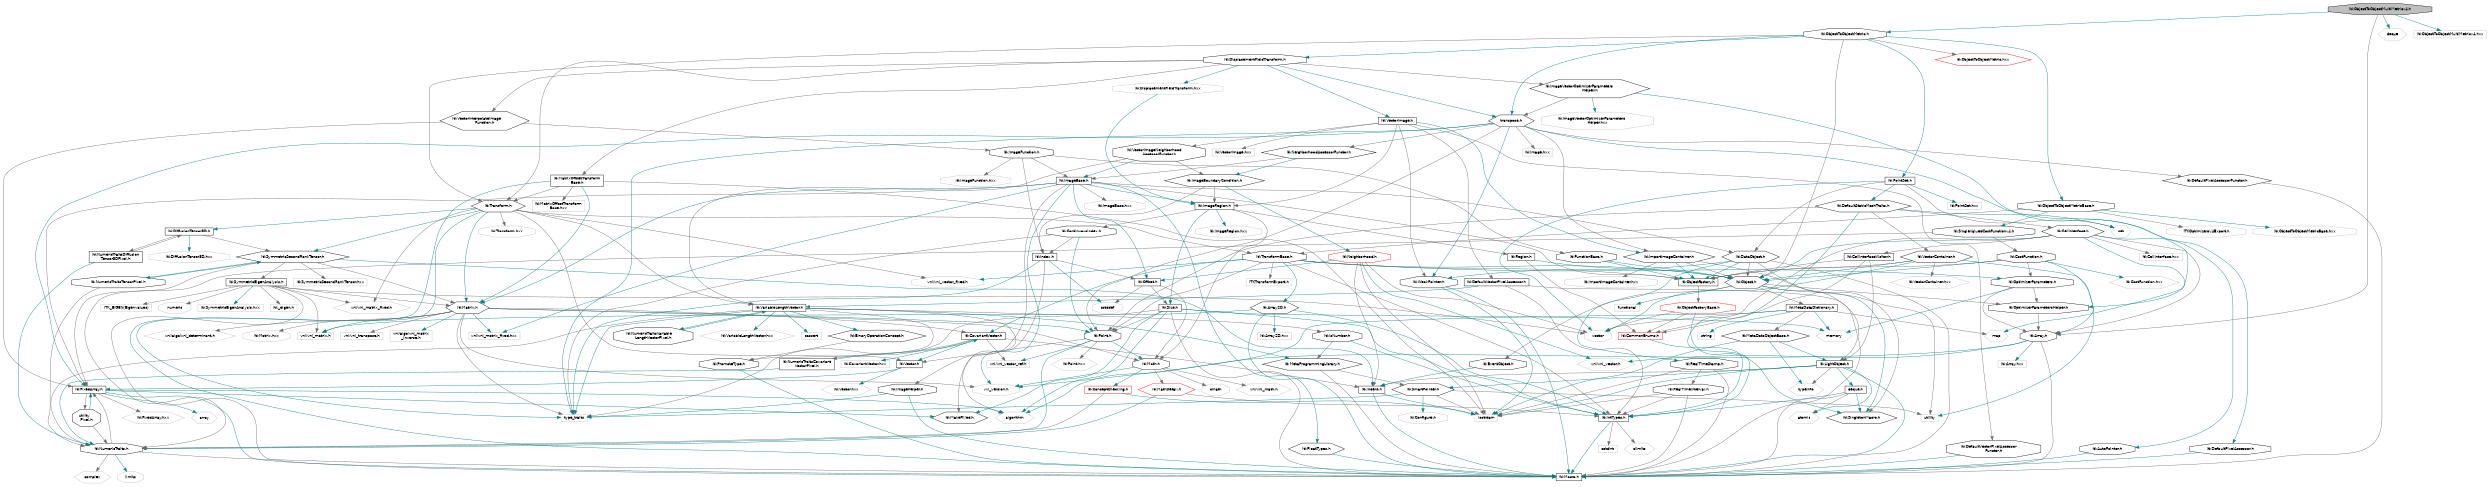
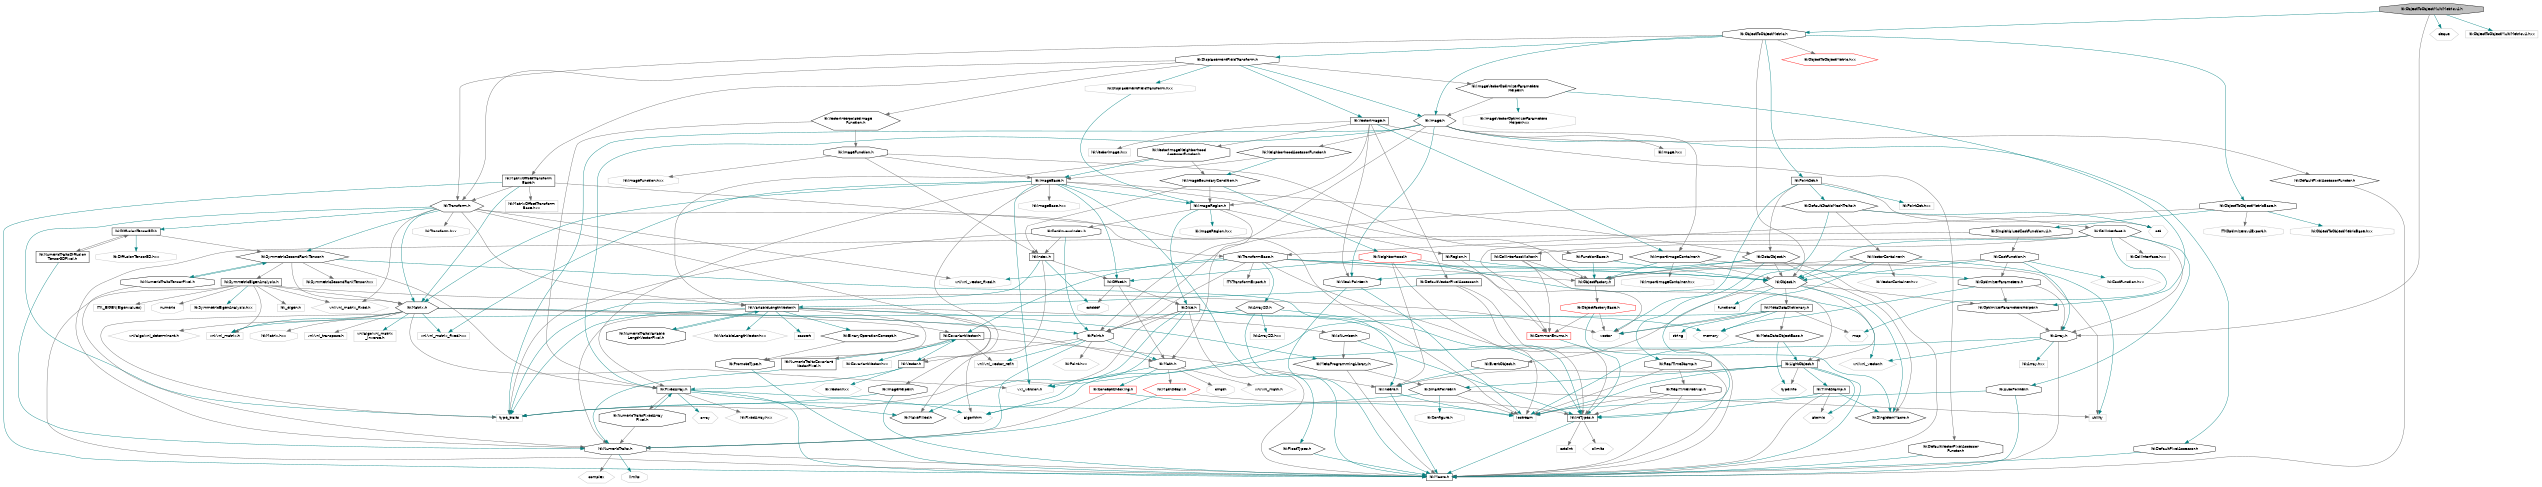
node "transpose.h": label "transpose.h" -> "itkImage.h"
node "deque.h": label "deque.h" -> "itkTimeStamp.h"
edge "itkAutoPointer.h" -> "iostream": added
node "utility Pixel.h": label "utility Pixel.h" -> "itkNumericTraitsFixedArray Pixel.h"
edge "itkNumericTraits.h" -> "itkFixedArray.h": removed
